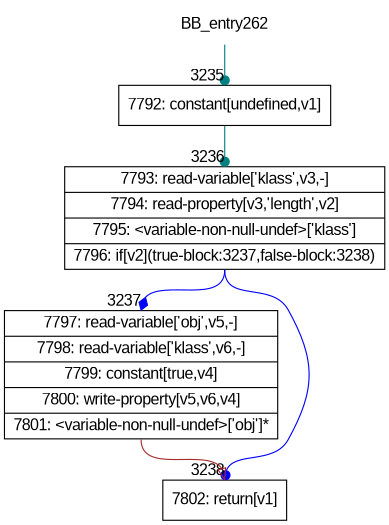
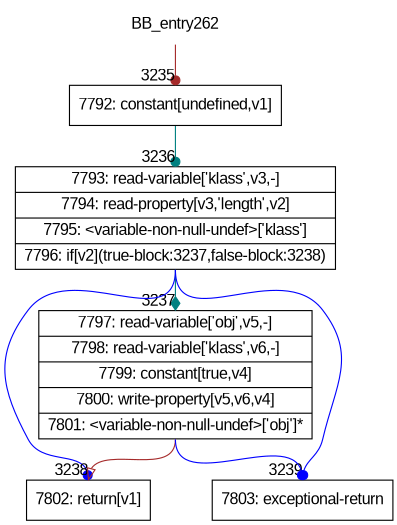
edge "BB_entry262" -> "7792: constant[undefined,v1]": color teal -> brown
edge "7793: read-variable['klass',v3,-]" -> "7797: read-variable['obj',v5,-]": color blue -> teal
node "7803: exceptional-return": added
